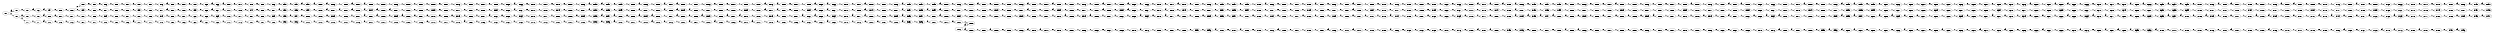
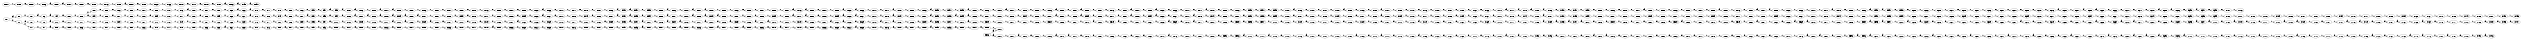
node "S710": removed
